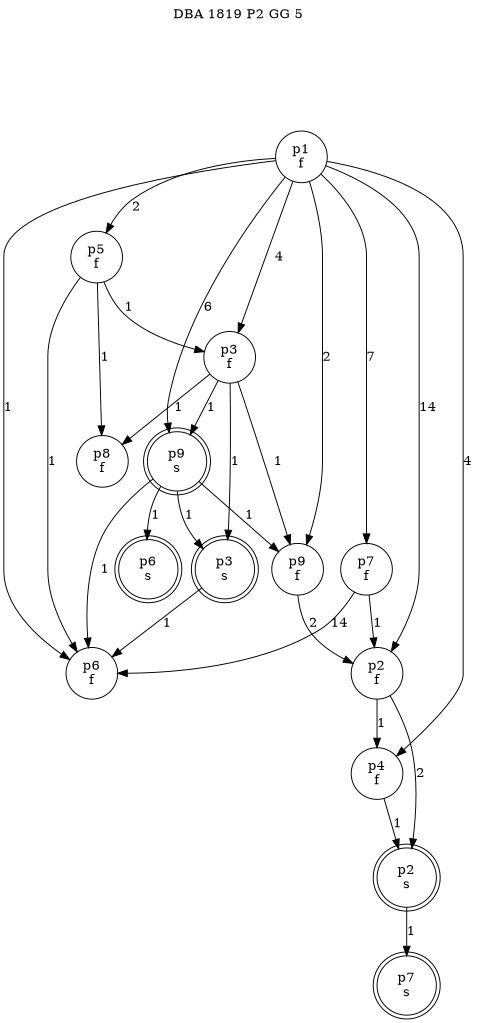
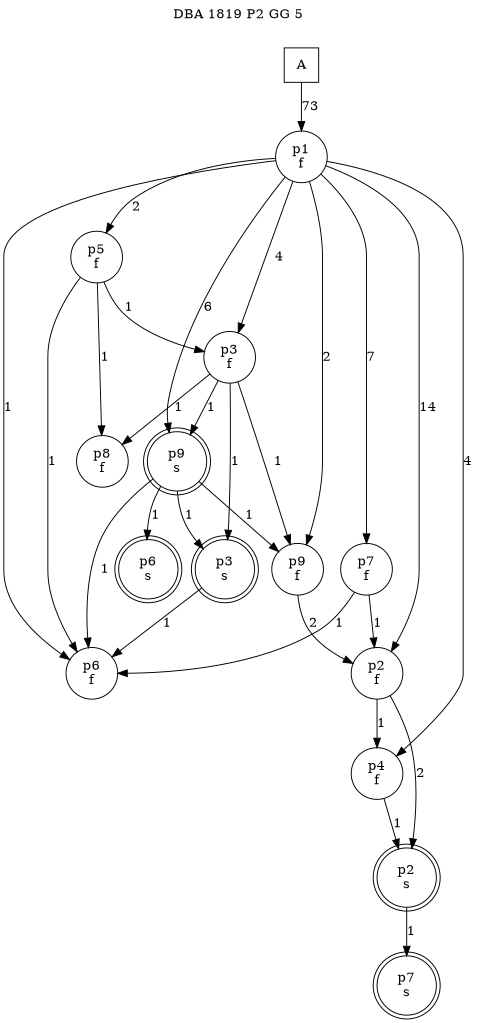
node "A": added
edge "p7 f" -> "p6 f": label "14" -> "1"
